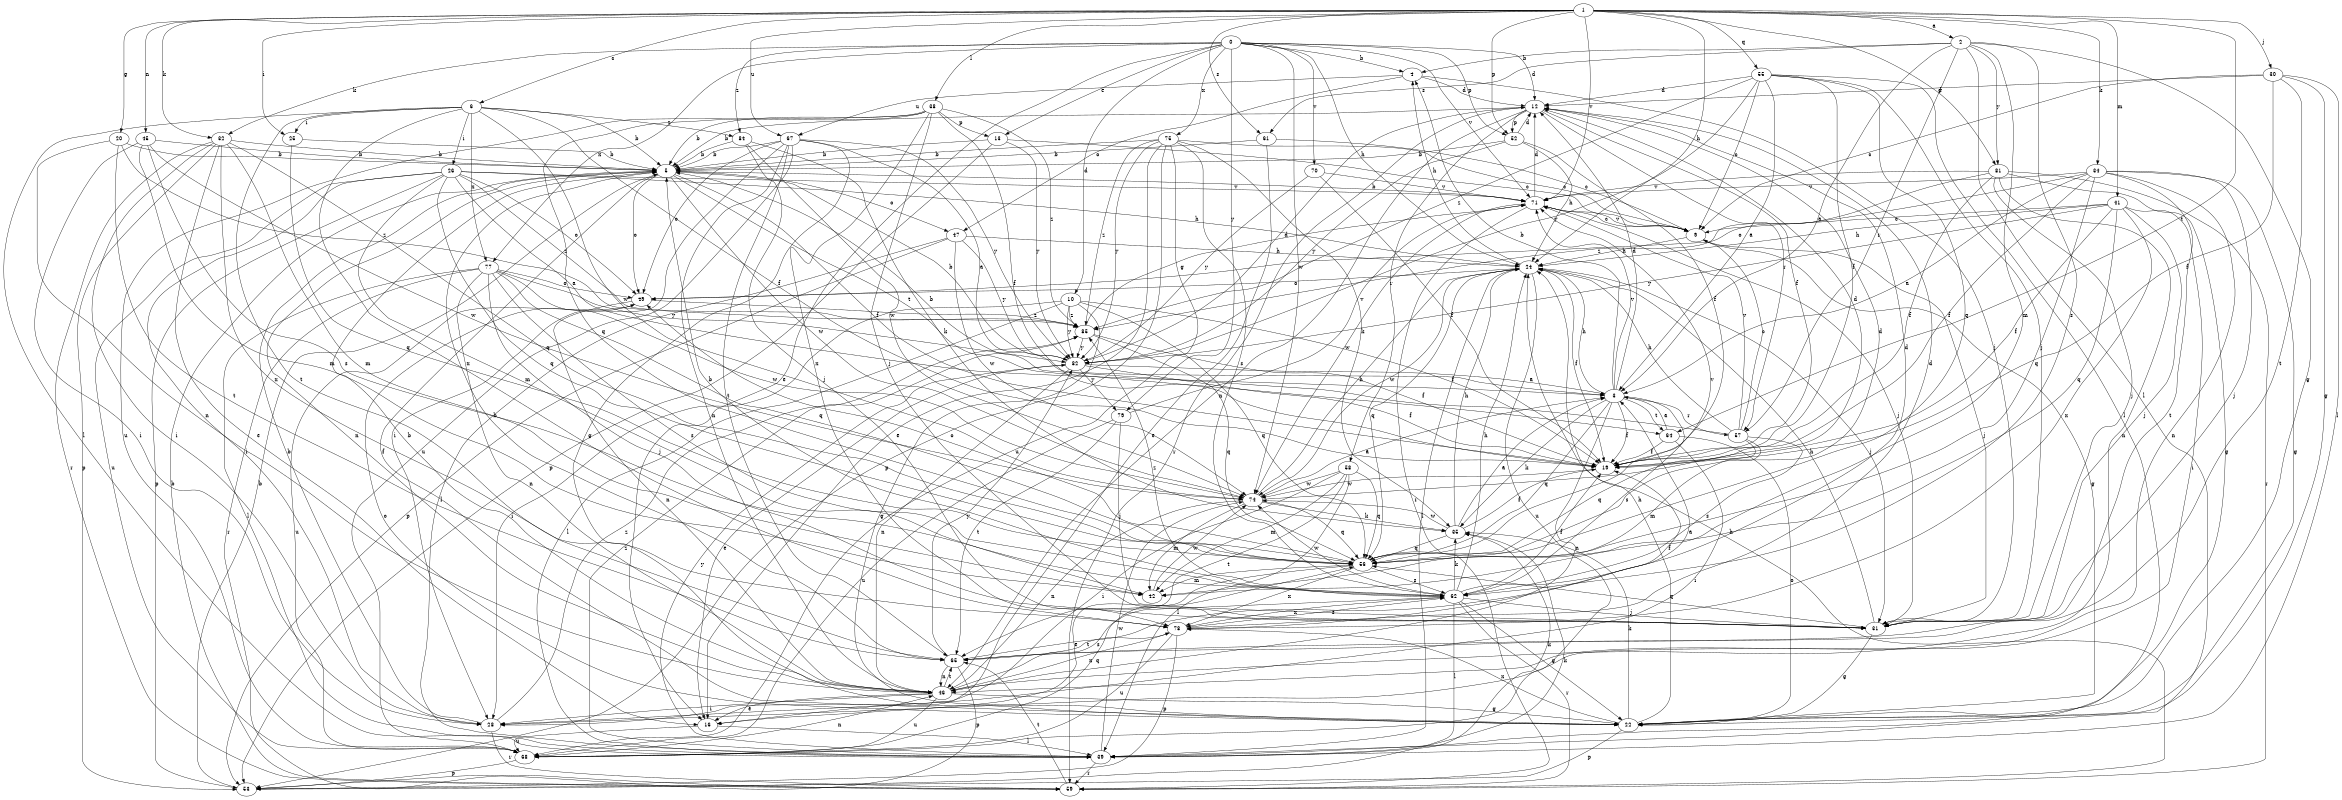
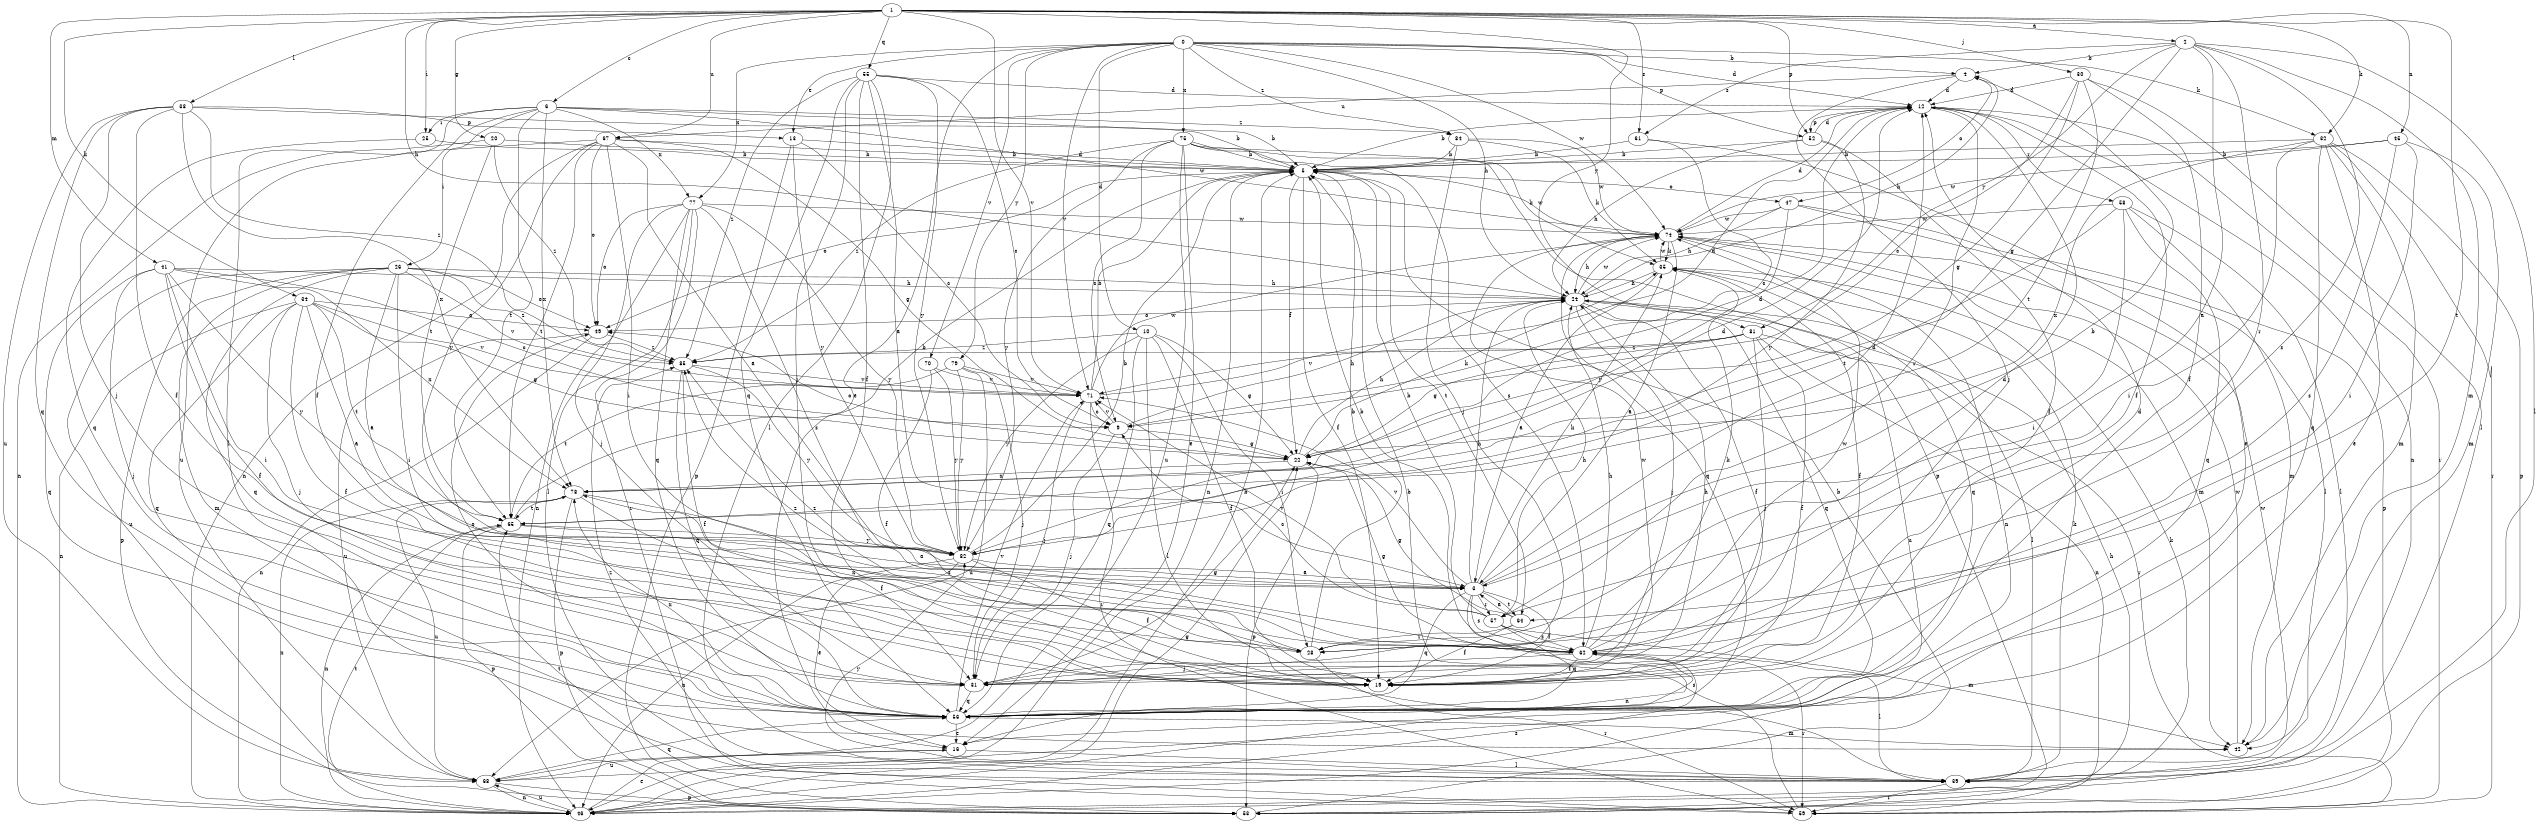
edge "13" -> "5": label "b" -> "d"
edge "5" -> "71": reversed
edge "85" -> "71": label "g" -> "v"
edge "82" -> "79": reversed
edge "64" -> "22": label "o" -> "g"
edge "46" -> "28": removed, label "i"
